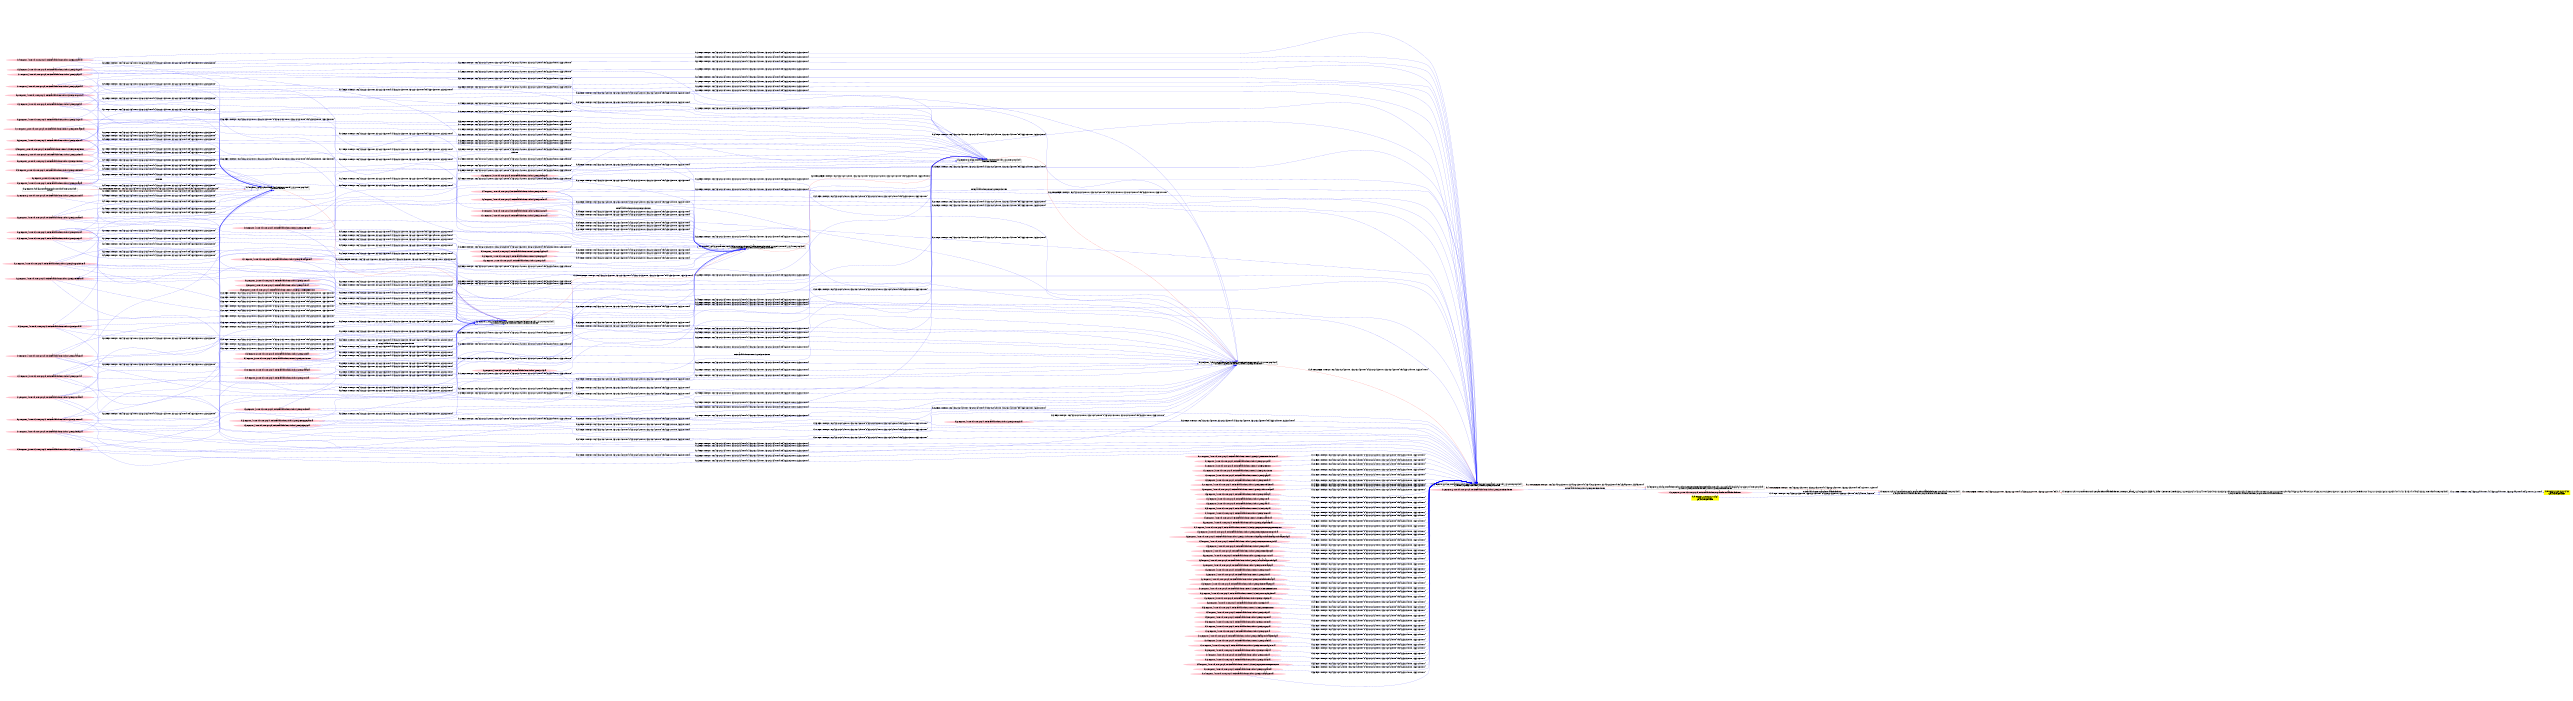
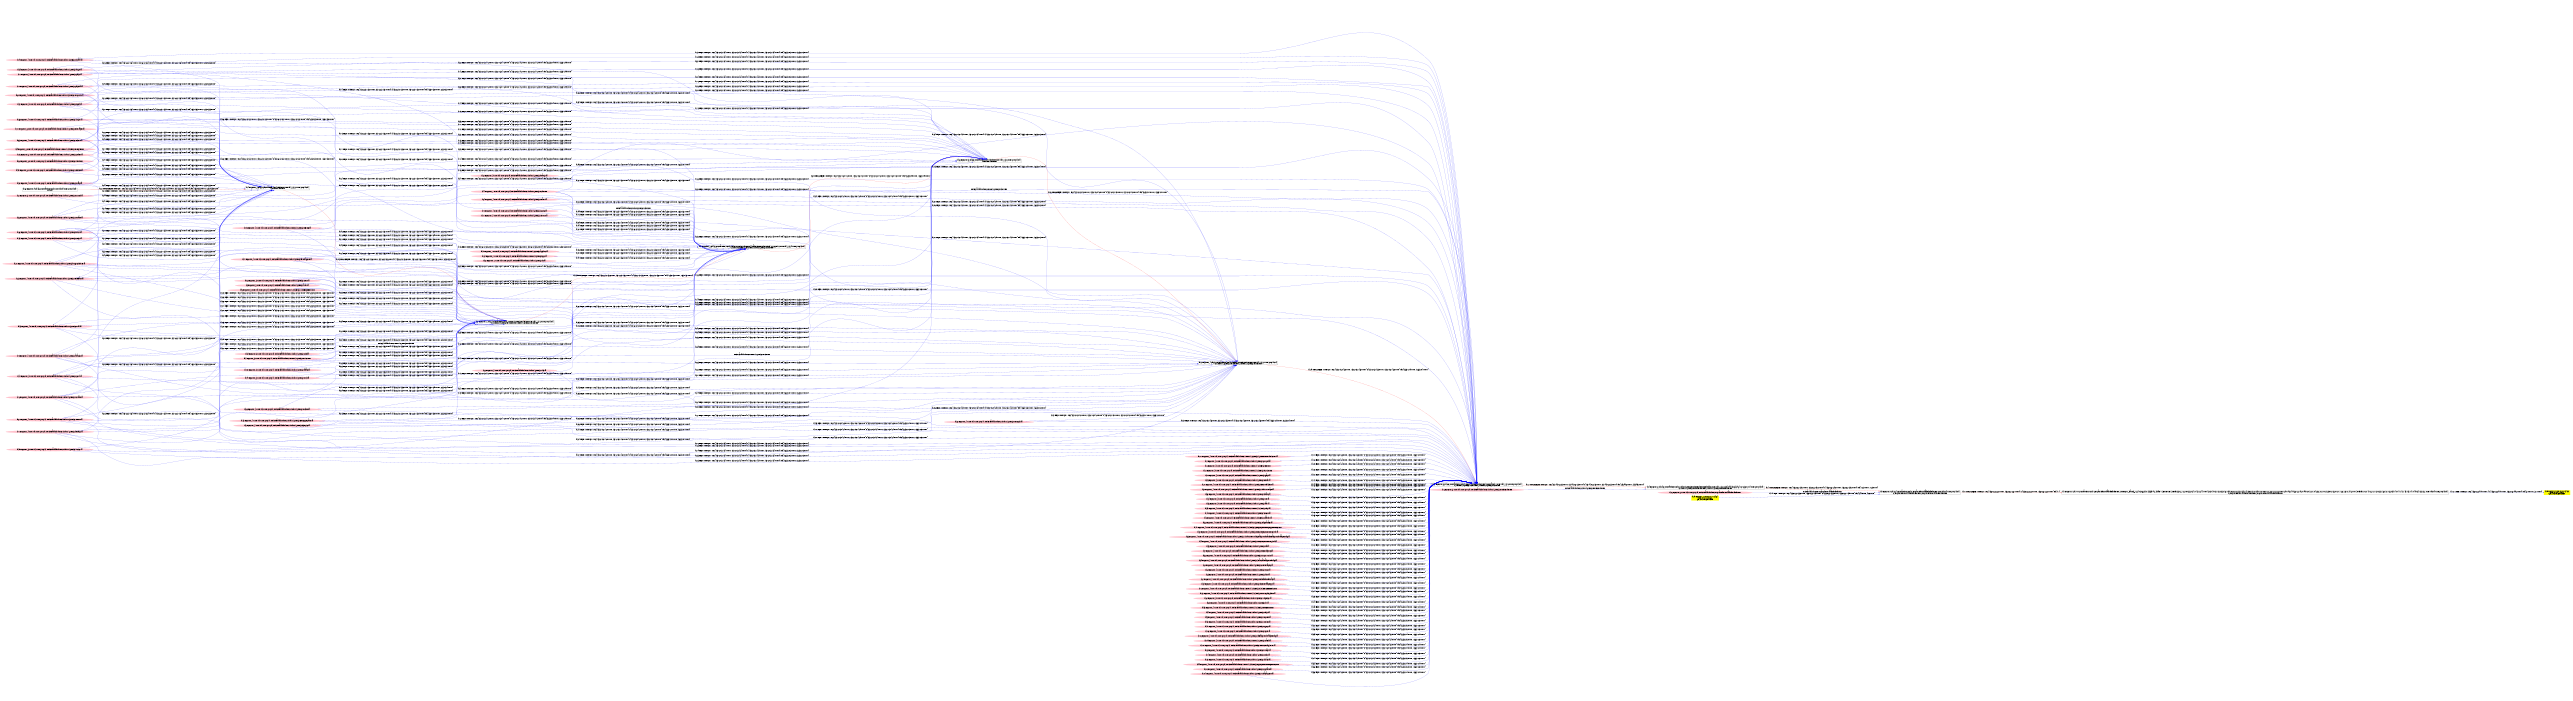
node "id:6 HopCount: -6 owner uid: owner group id: wininit.exe": removed
